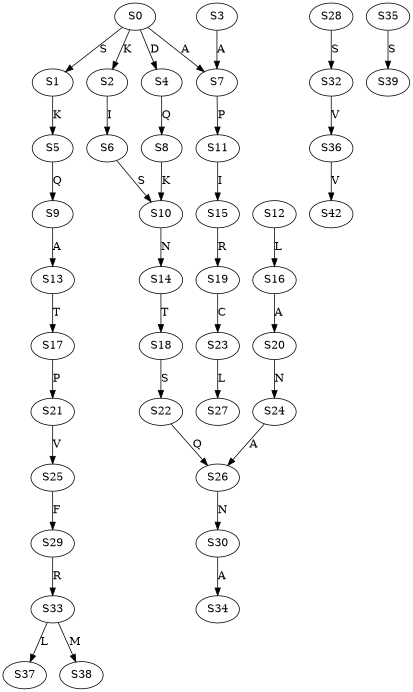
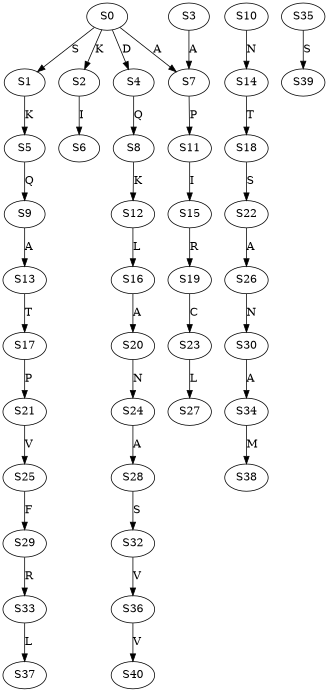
edge "S8" -> "S10": now "S8" -> "S12"
edge "S6" -> "S10": removed, label "S"
node "S42": label "S42" -> "S40"
edge "S24" -> "S26": now "S24" -> "S28"
edge "S22" -> "S26": label "Q" -> "A"
edge "S33" -> "S38": now "S34" -> "S38"
